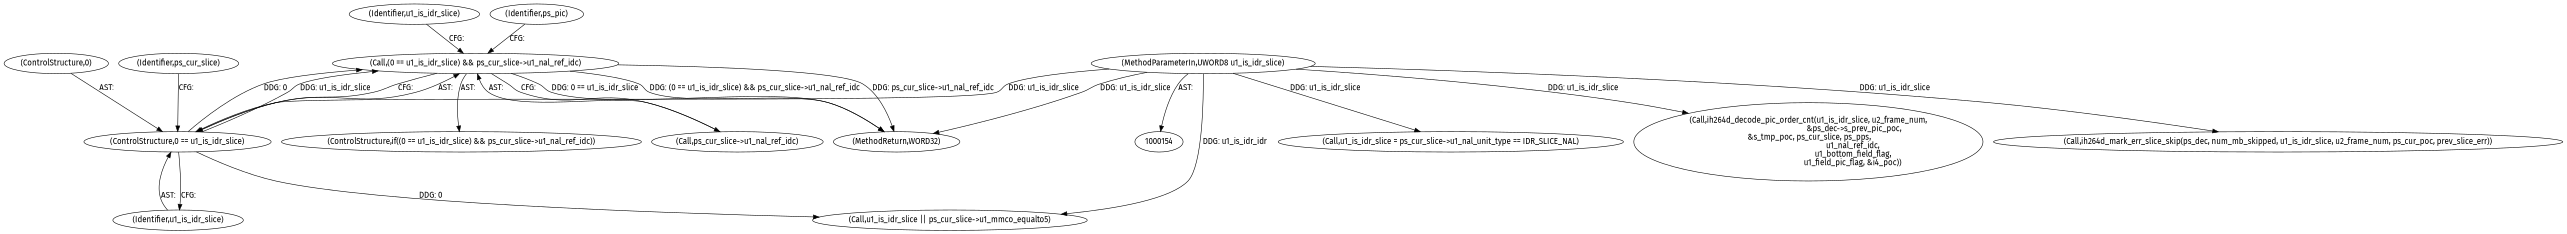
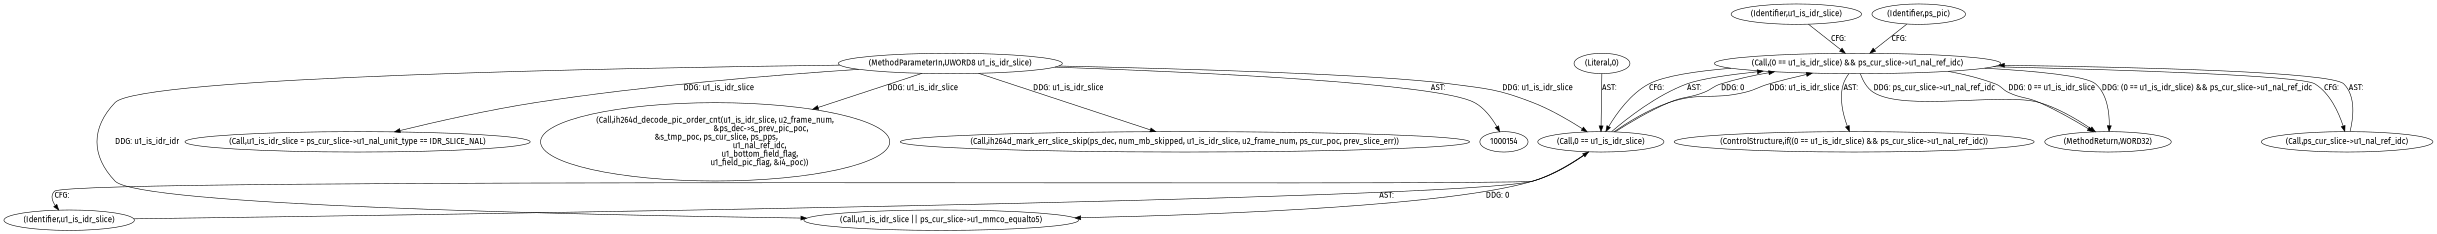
node "(ControlStructure,0)": label "(ControlStructure,0)" -> "(Literal,0)"
node "(Identifier,ps_cur_slice)": removed
edge "(MethodParameterIn,UWORD8 u1_is_idr_slice)" -> "(MethodReturn,WORD32)": removed, label "DDG: u1_is_idr_slice"
node "(ControlStructure,0 == u1_is_idr_slice)": label "(ControlStructure,0 == u1_is_idr_slice)" -> "(Call,0 == u1_is_idr_slice)"
